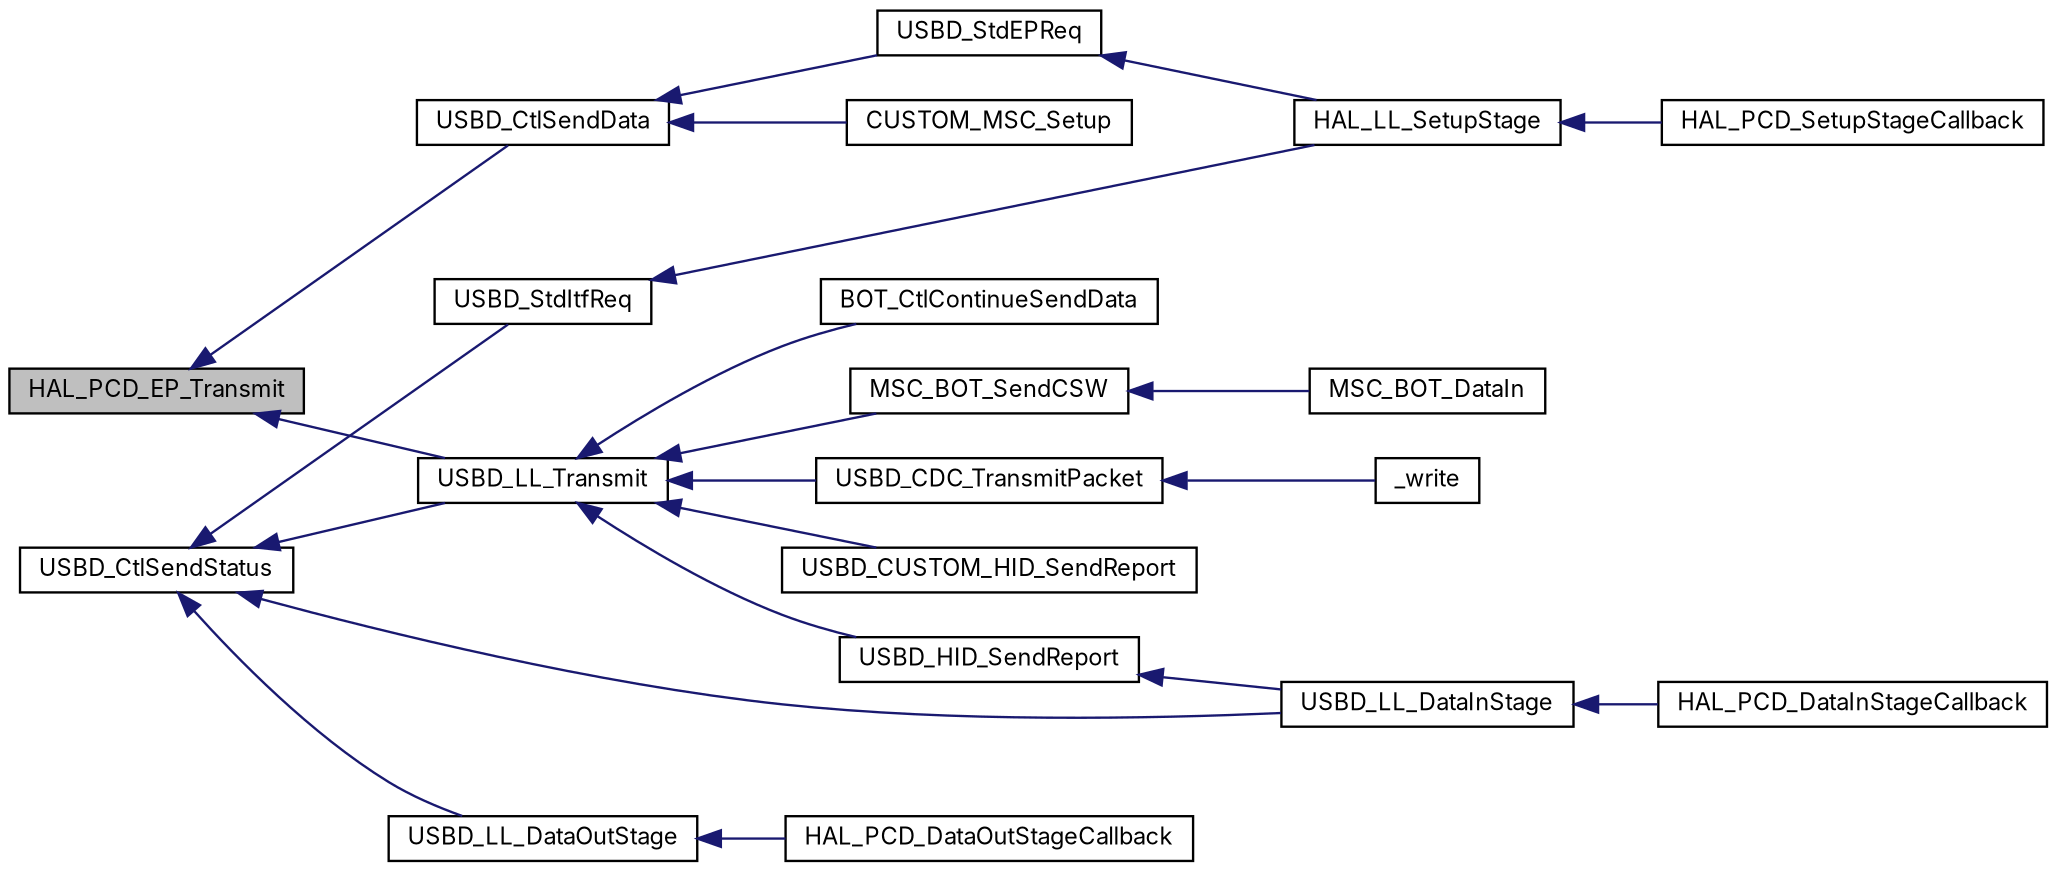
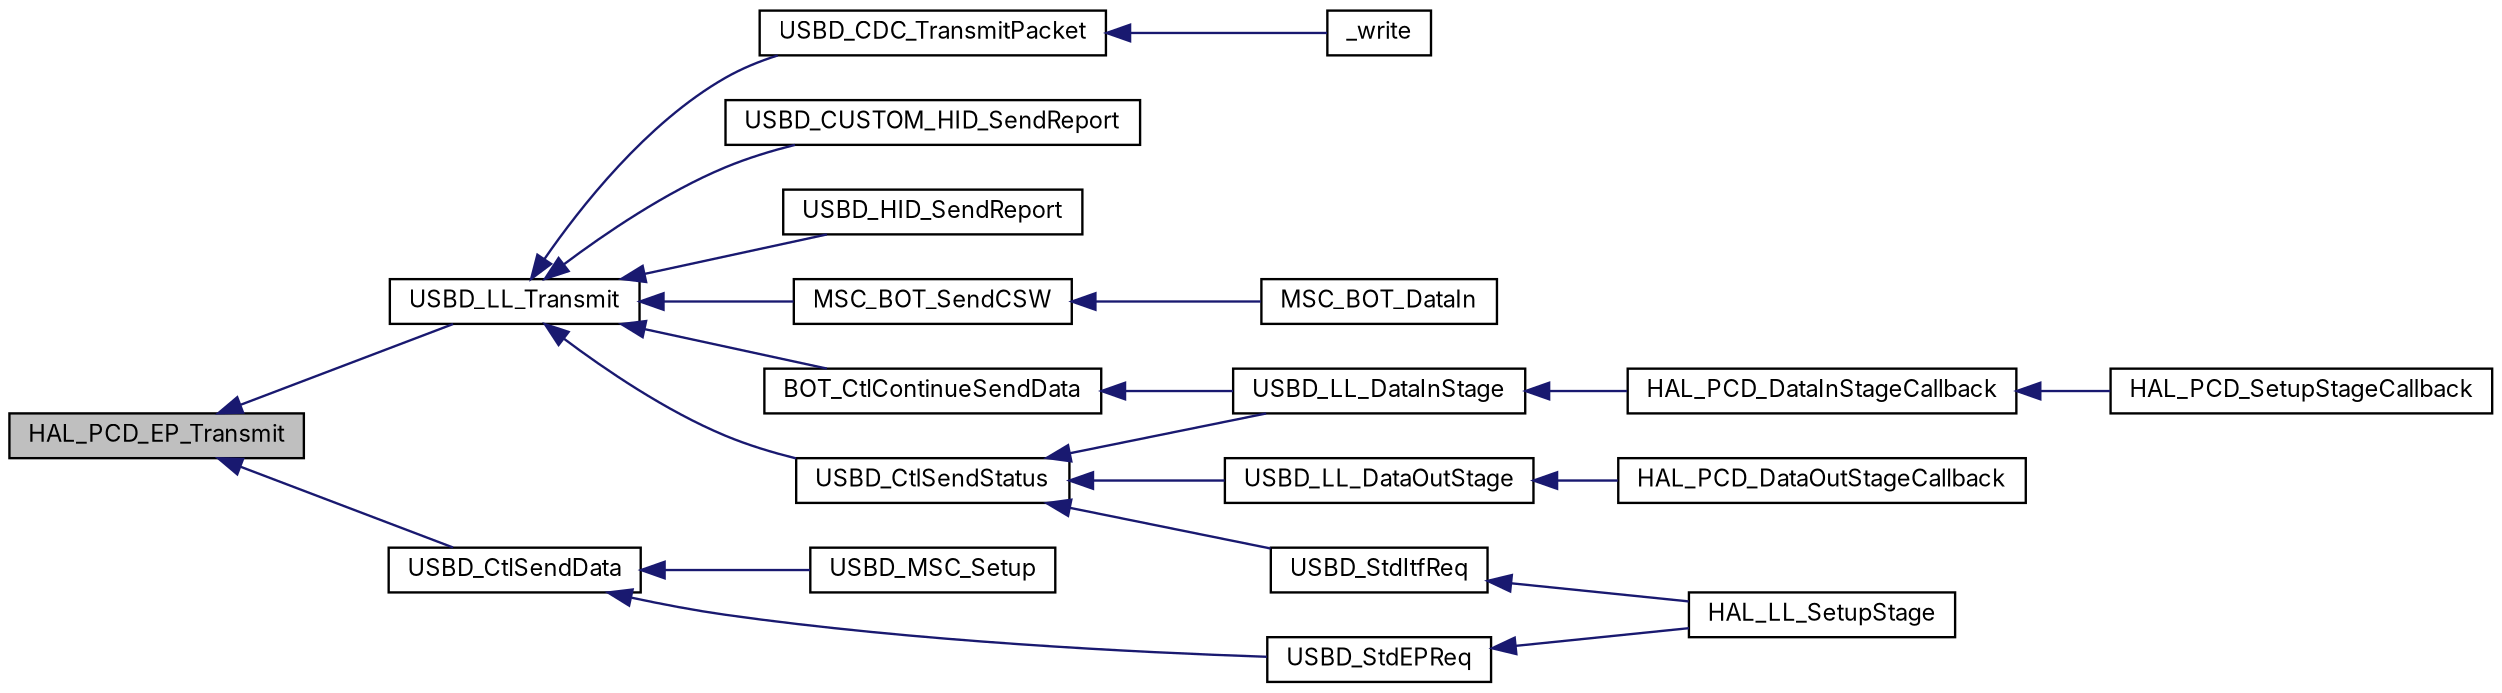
node "CUSTOM_MSC_Setup": label "CUSTOM_MSC_Setup" -> "USBD_MSC_Setup"
edge "HAL_PCD_SetupStageCallback" -> "HAL_LL_SetupStage": now "HAL_PCD_SetupStageCallback" -> "HAL_PCD_DataInStageCallback"
edge "USBD_LL_Transmit" -> "USBD_CtlSendStatus": reversed
edge "USBD_LL_DataInStage" -> "USBD_HID_SendReport": now "USBD_LL_DataInStage" -> "BOT_CtlContinueSendData"
